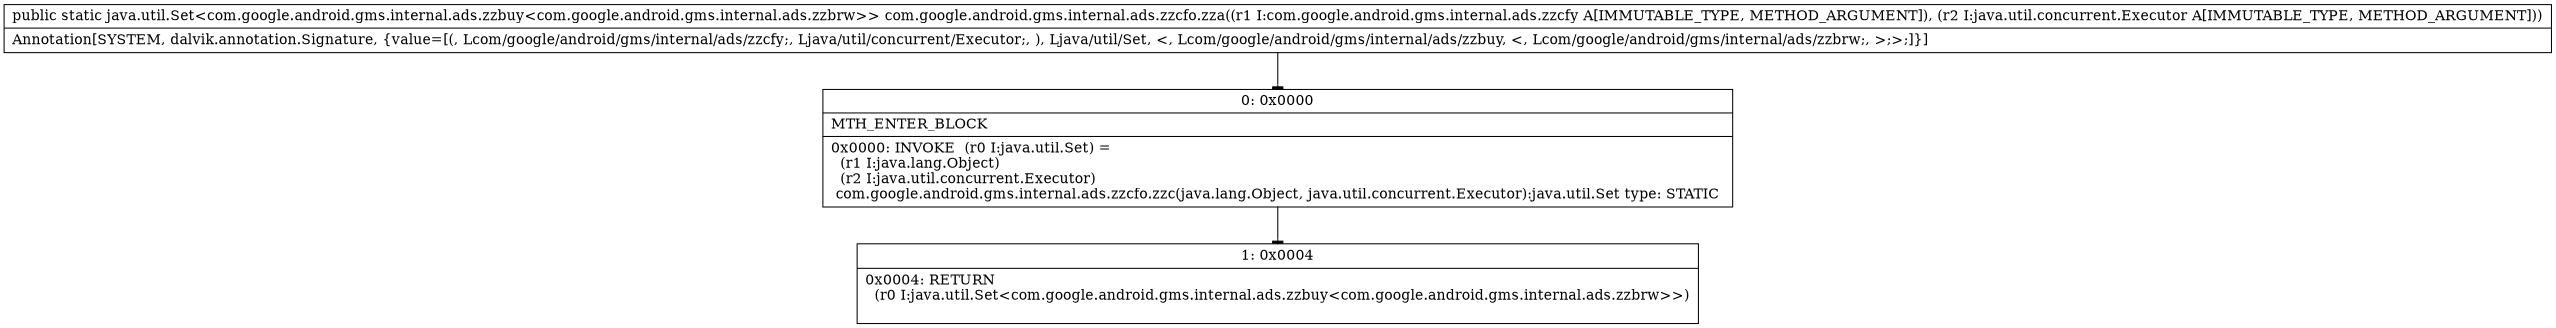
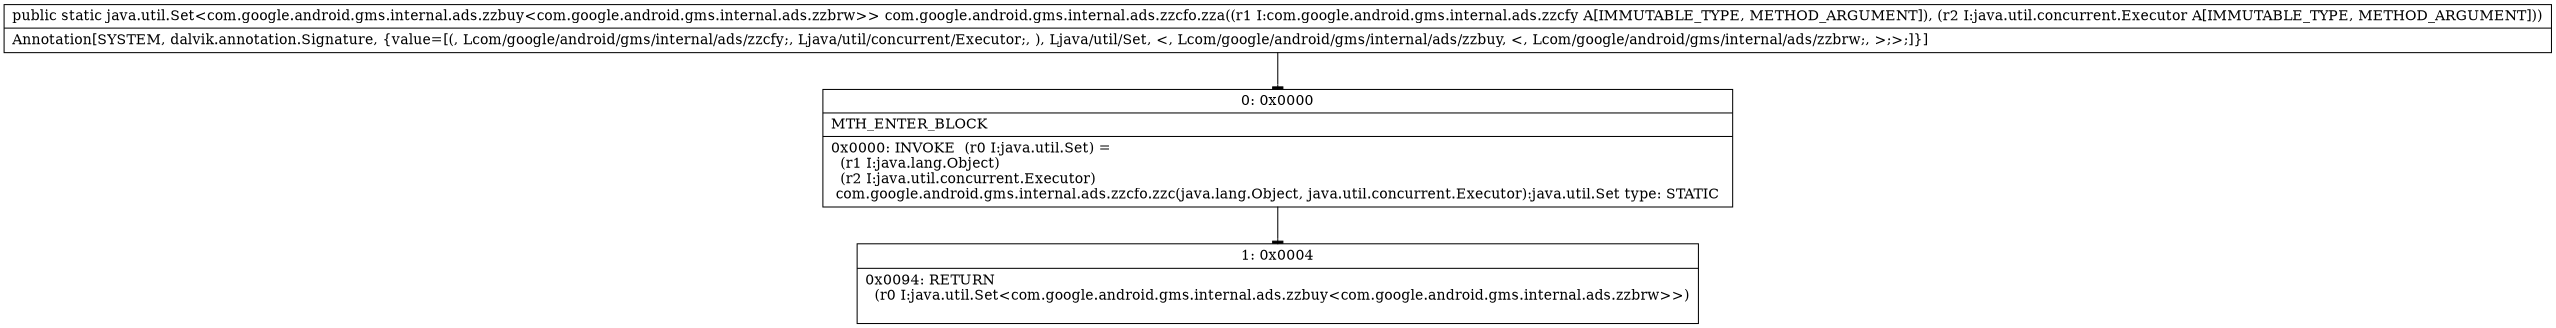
node "1: 0x0004": text "0x0004: RETURN" -> "0x0094: RETURN"
